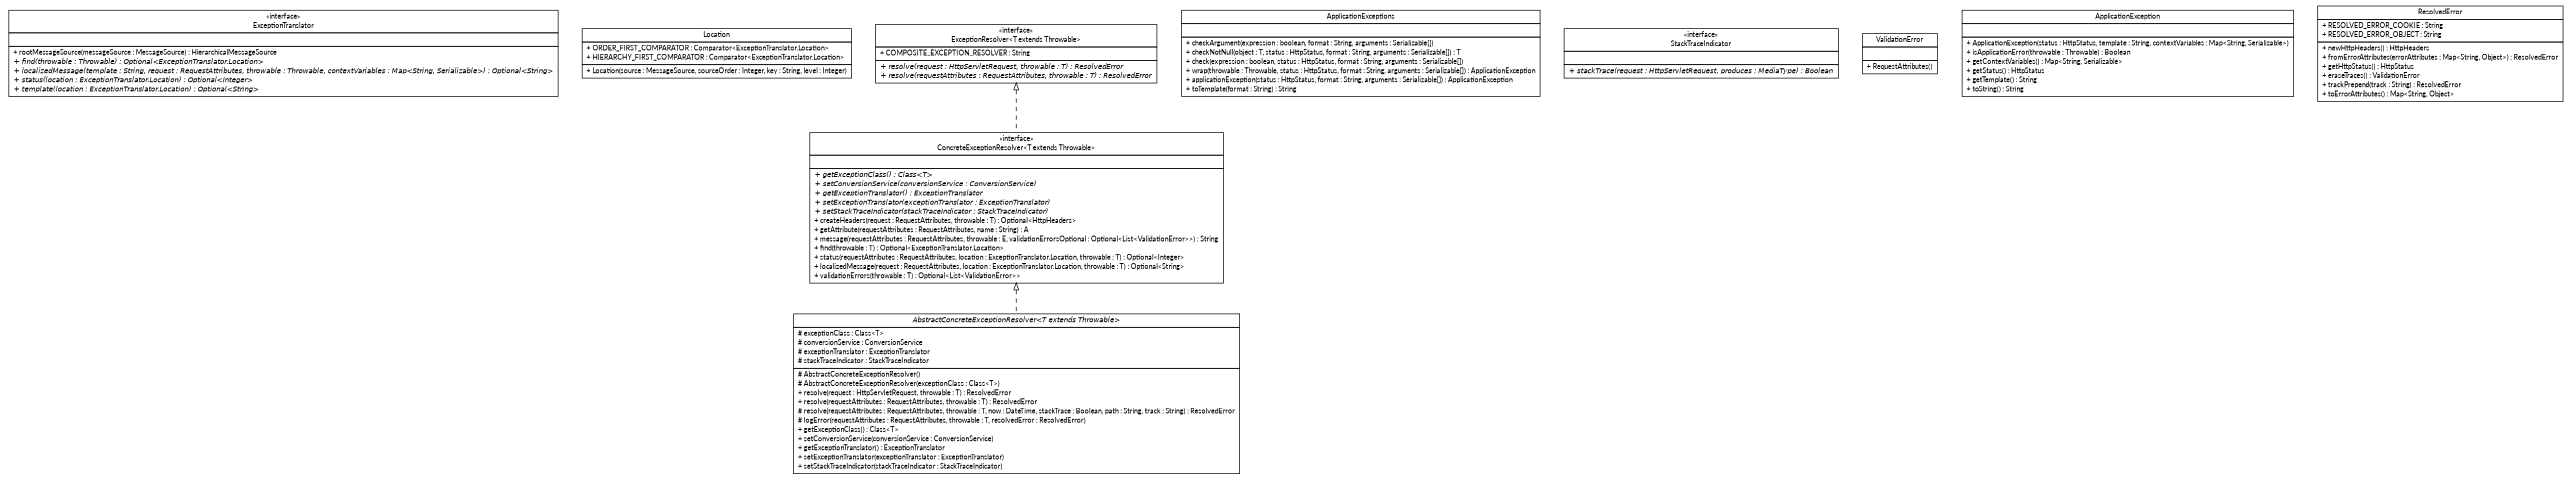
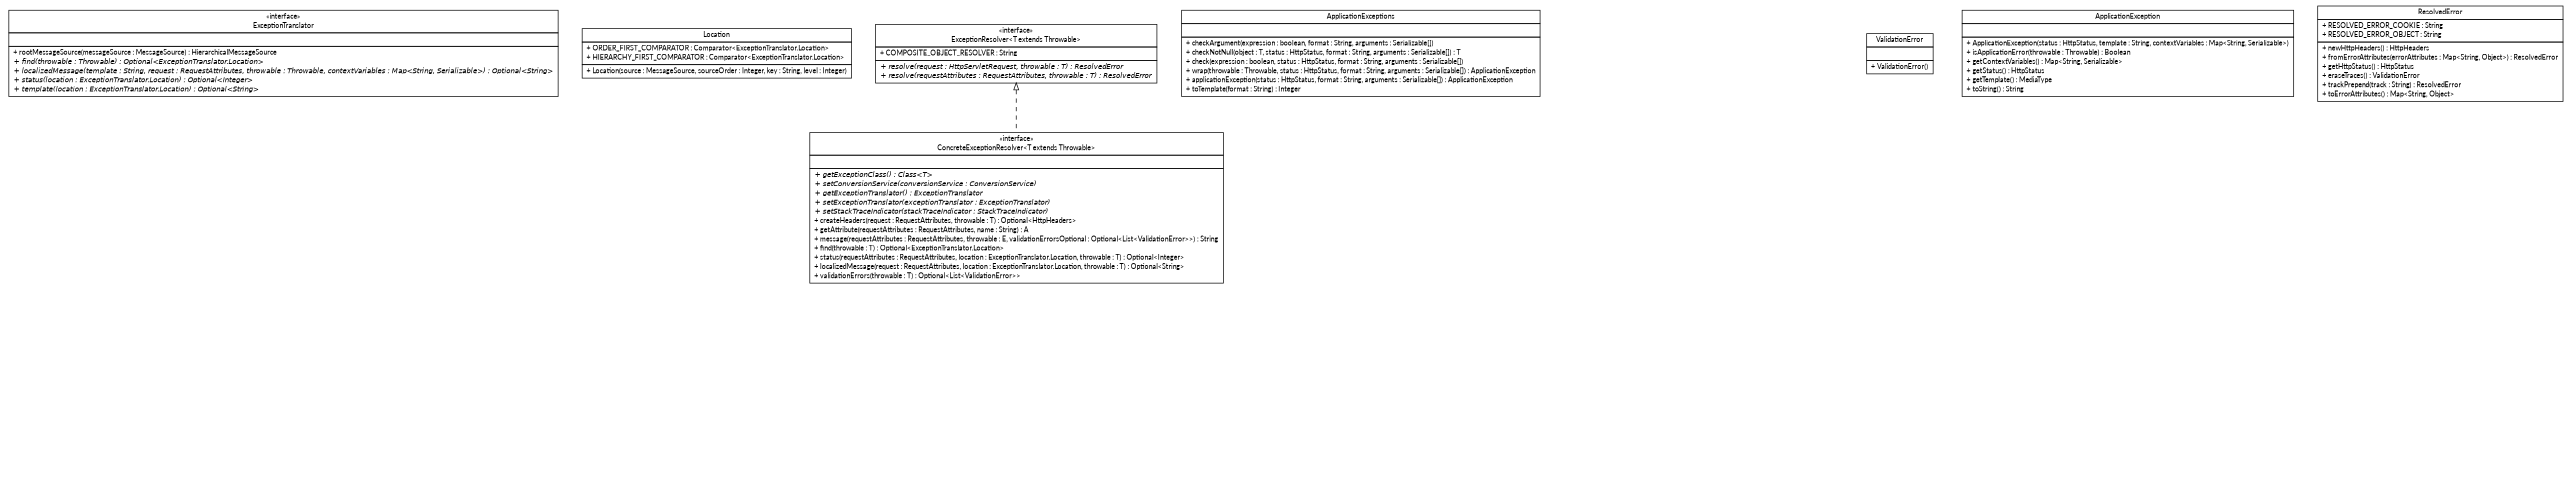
node "ExceptionResolver<T extends Throwable>": text "+ COMPOSITE_EXCEPTION_RESOLVER : String" -> "+ COMPOSITE_OBJECT_RESOLVER : String"
node "StackTraceIndicator": removed
node "ValidationError": text "+ RequestAttributes()" -> "+ ValidationError()"
node "ApplicationException": text "+ getTemplate() : String" -> "+ getTemplate() : MediaType"
node "ApplicationExceptions": text "+ toTemplate(format : String) : String" -> "+ toTemplate(format : String) : Integer"
node "AbstractConcreteExceptionResolver<T extends Throwable>": removed
